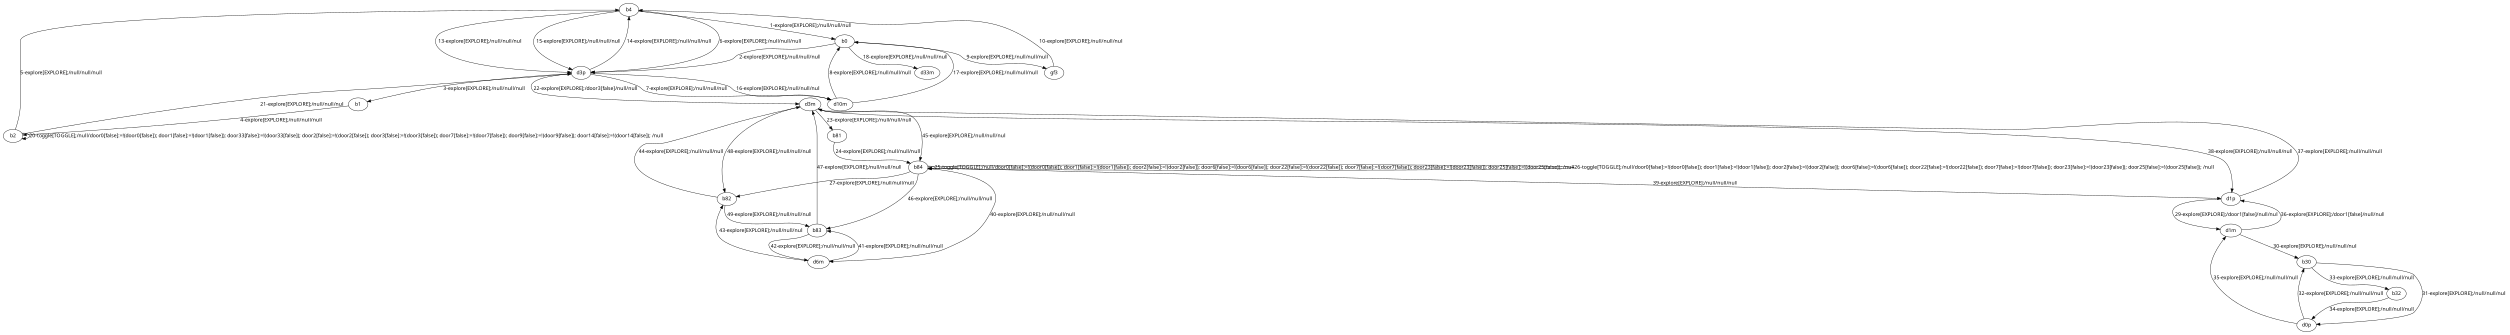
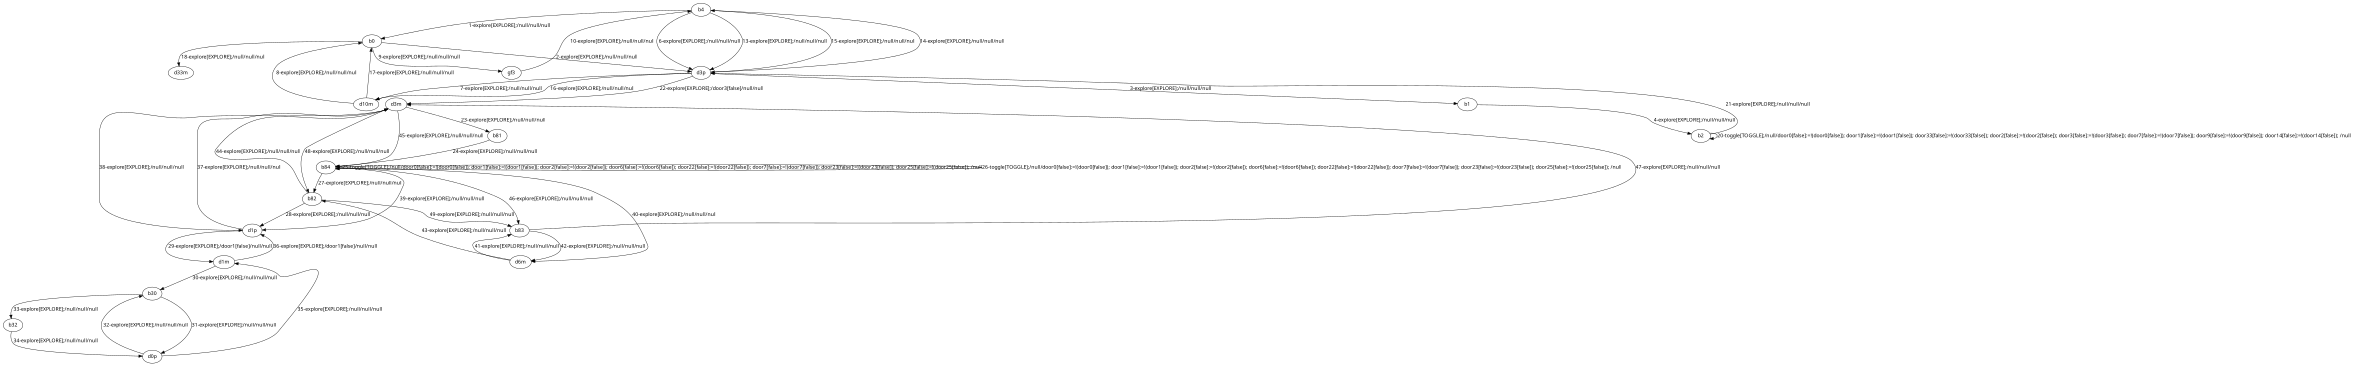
edge "b2" -> "b4": removed, label "5-explore[EXPLORE];/null/null/null"
edge "b82" -> "d1p": added, label "28-explore[EXPLORE];/null/null/null"
